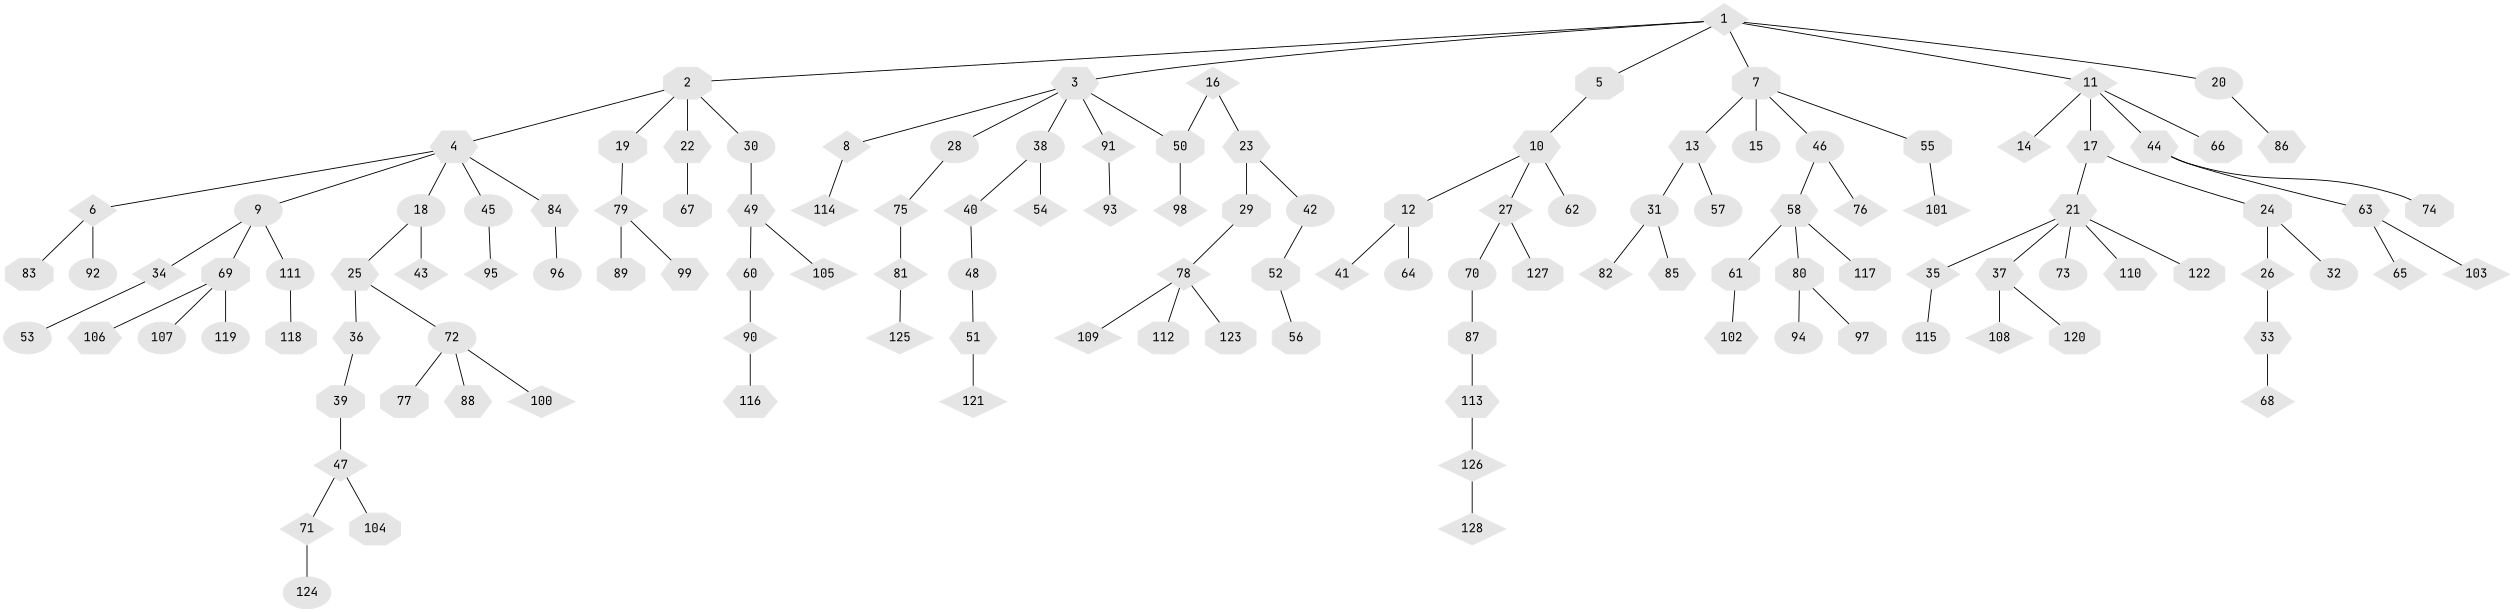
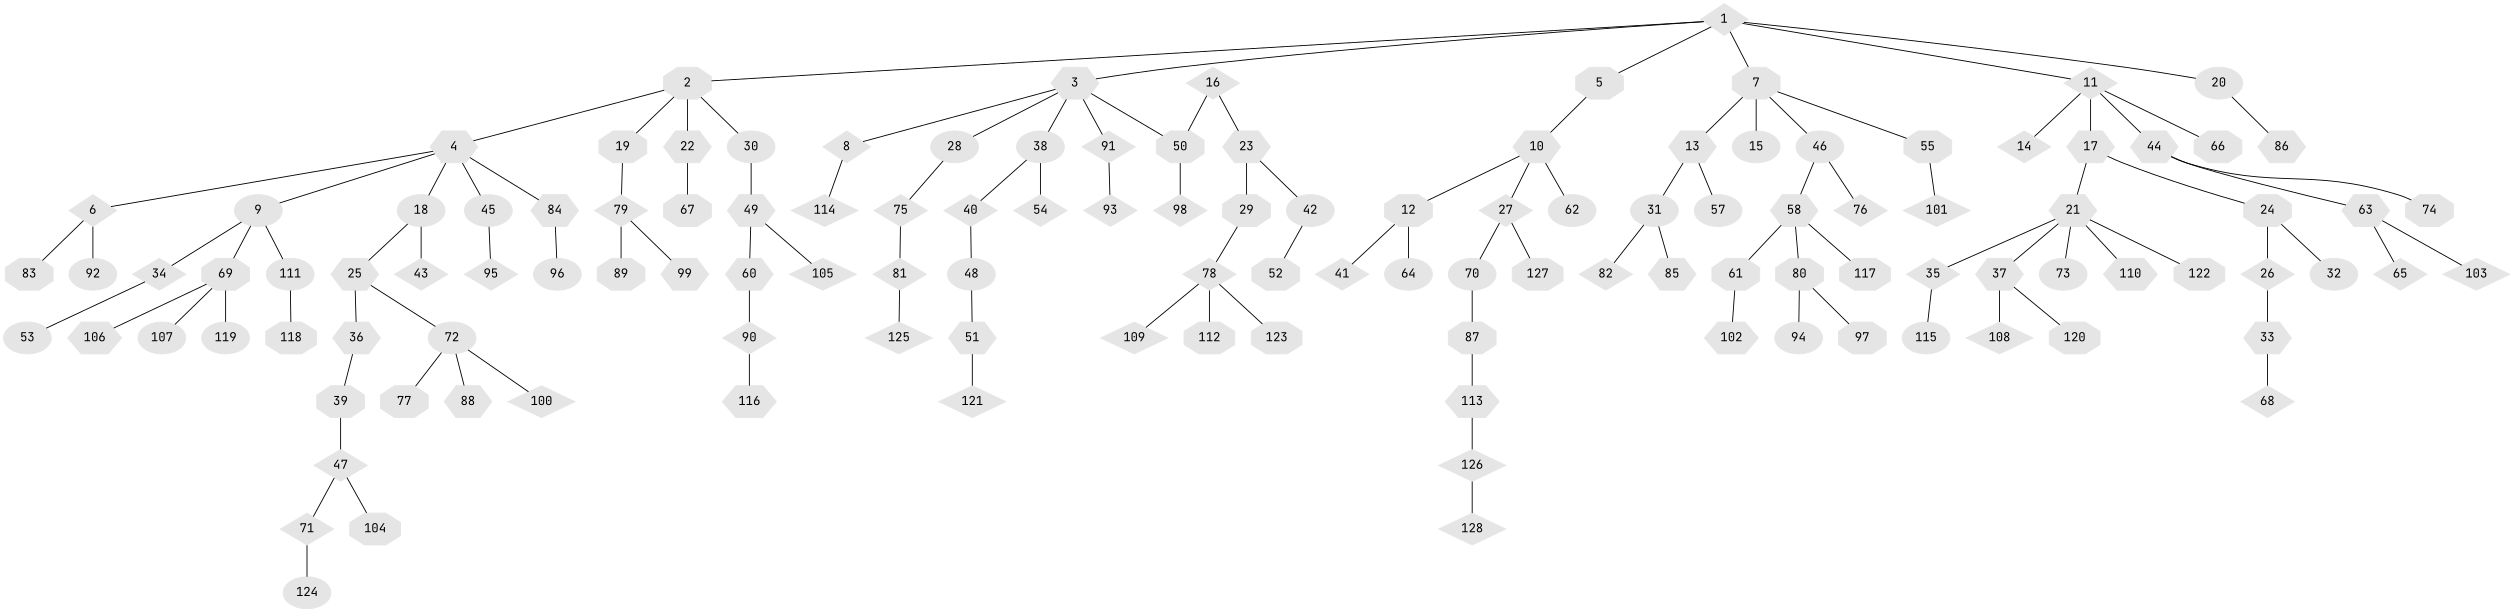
node "56": removed
